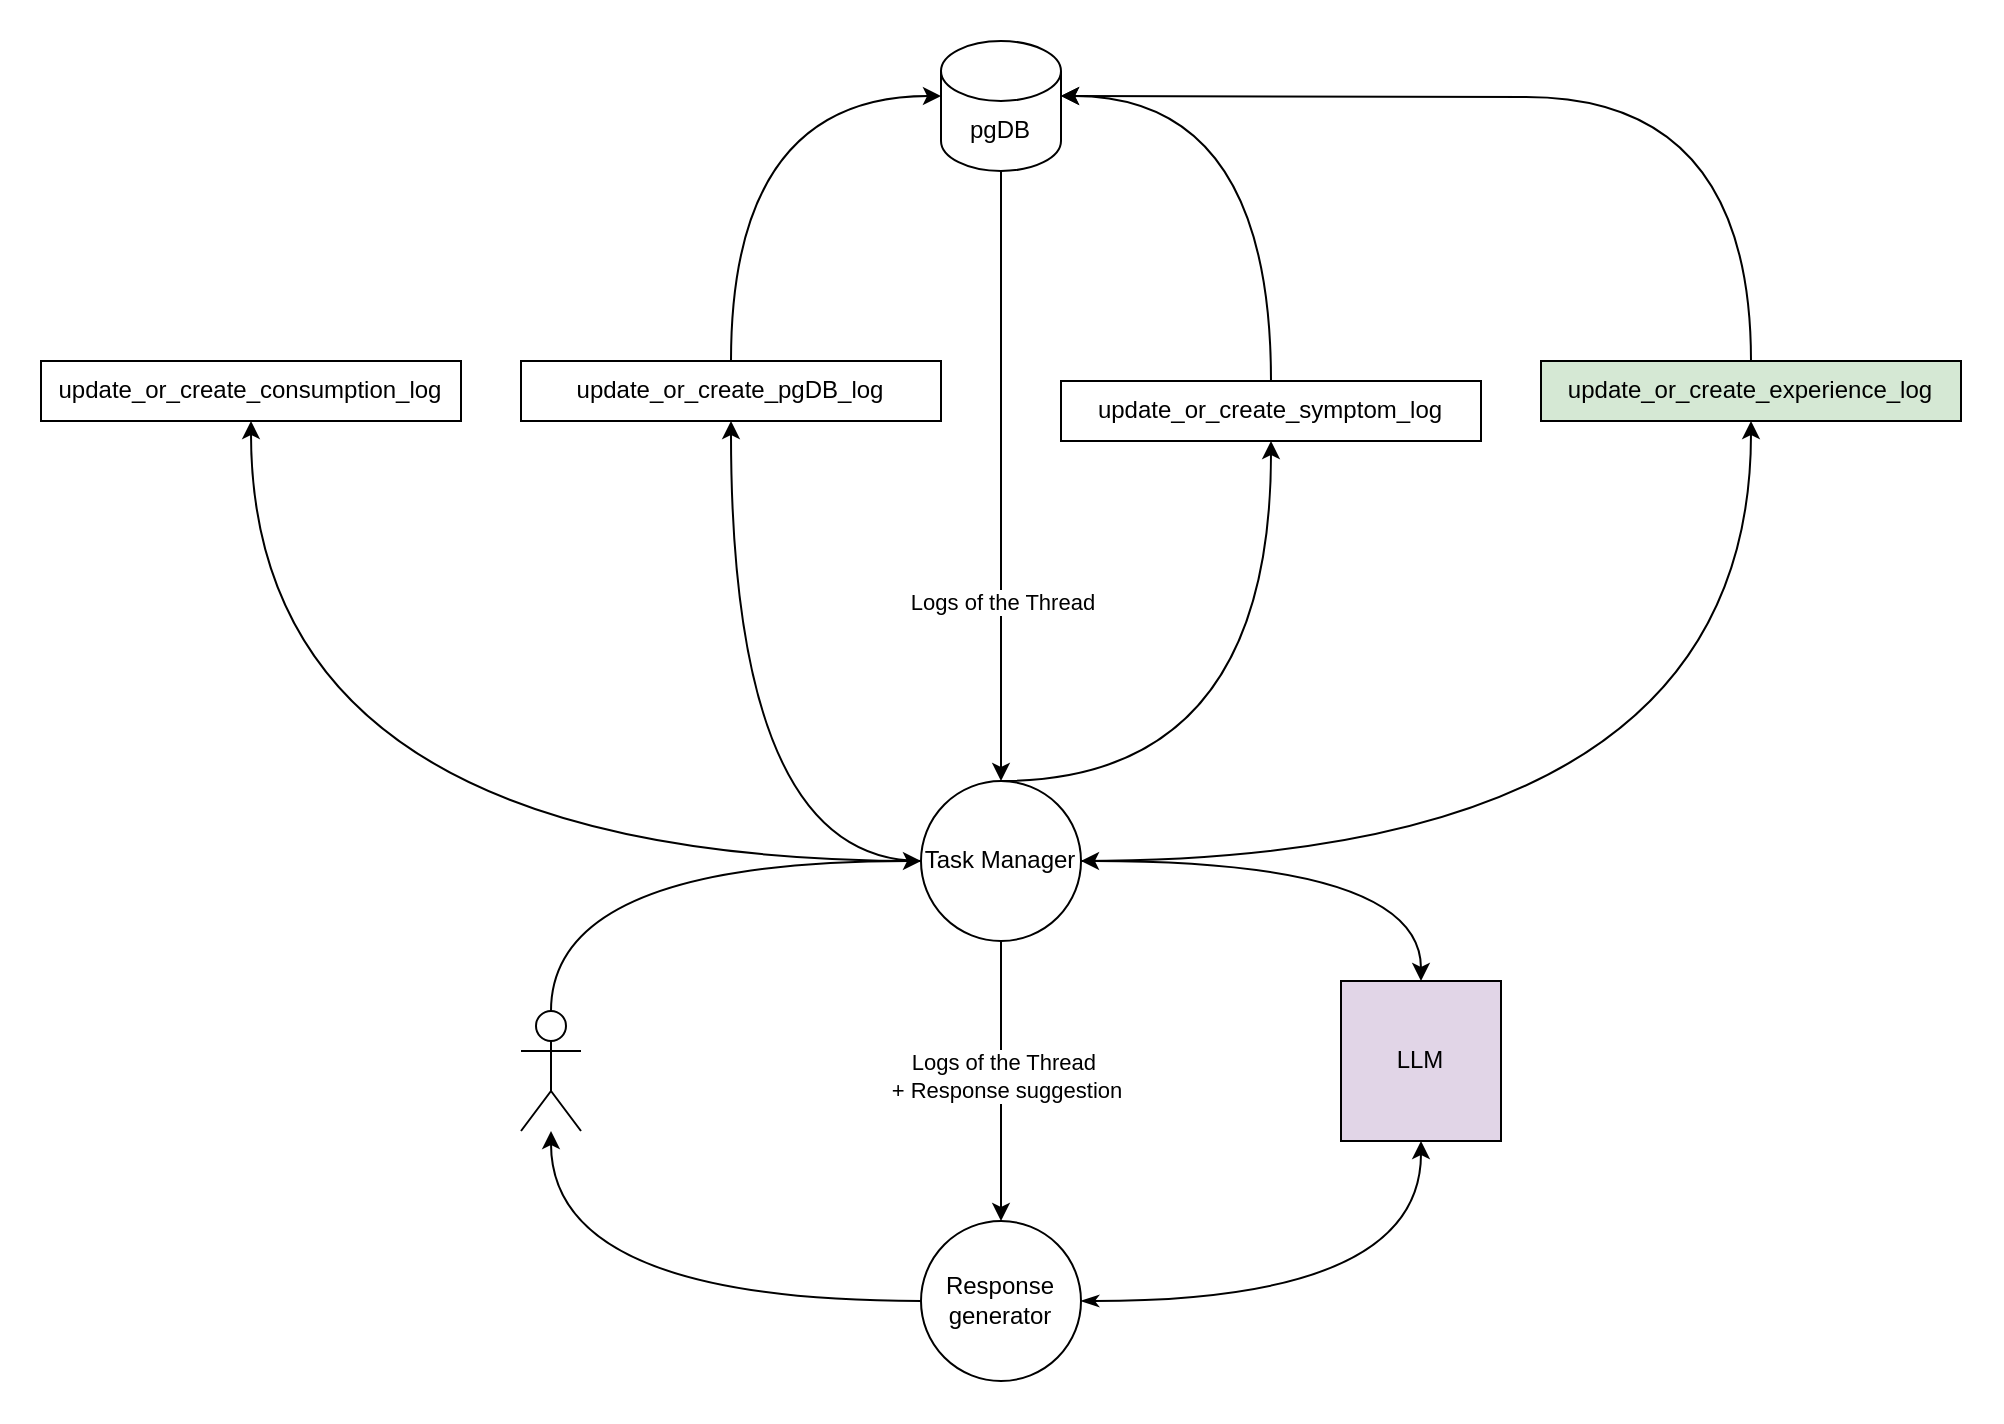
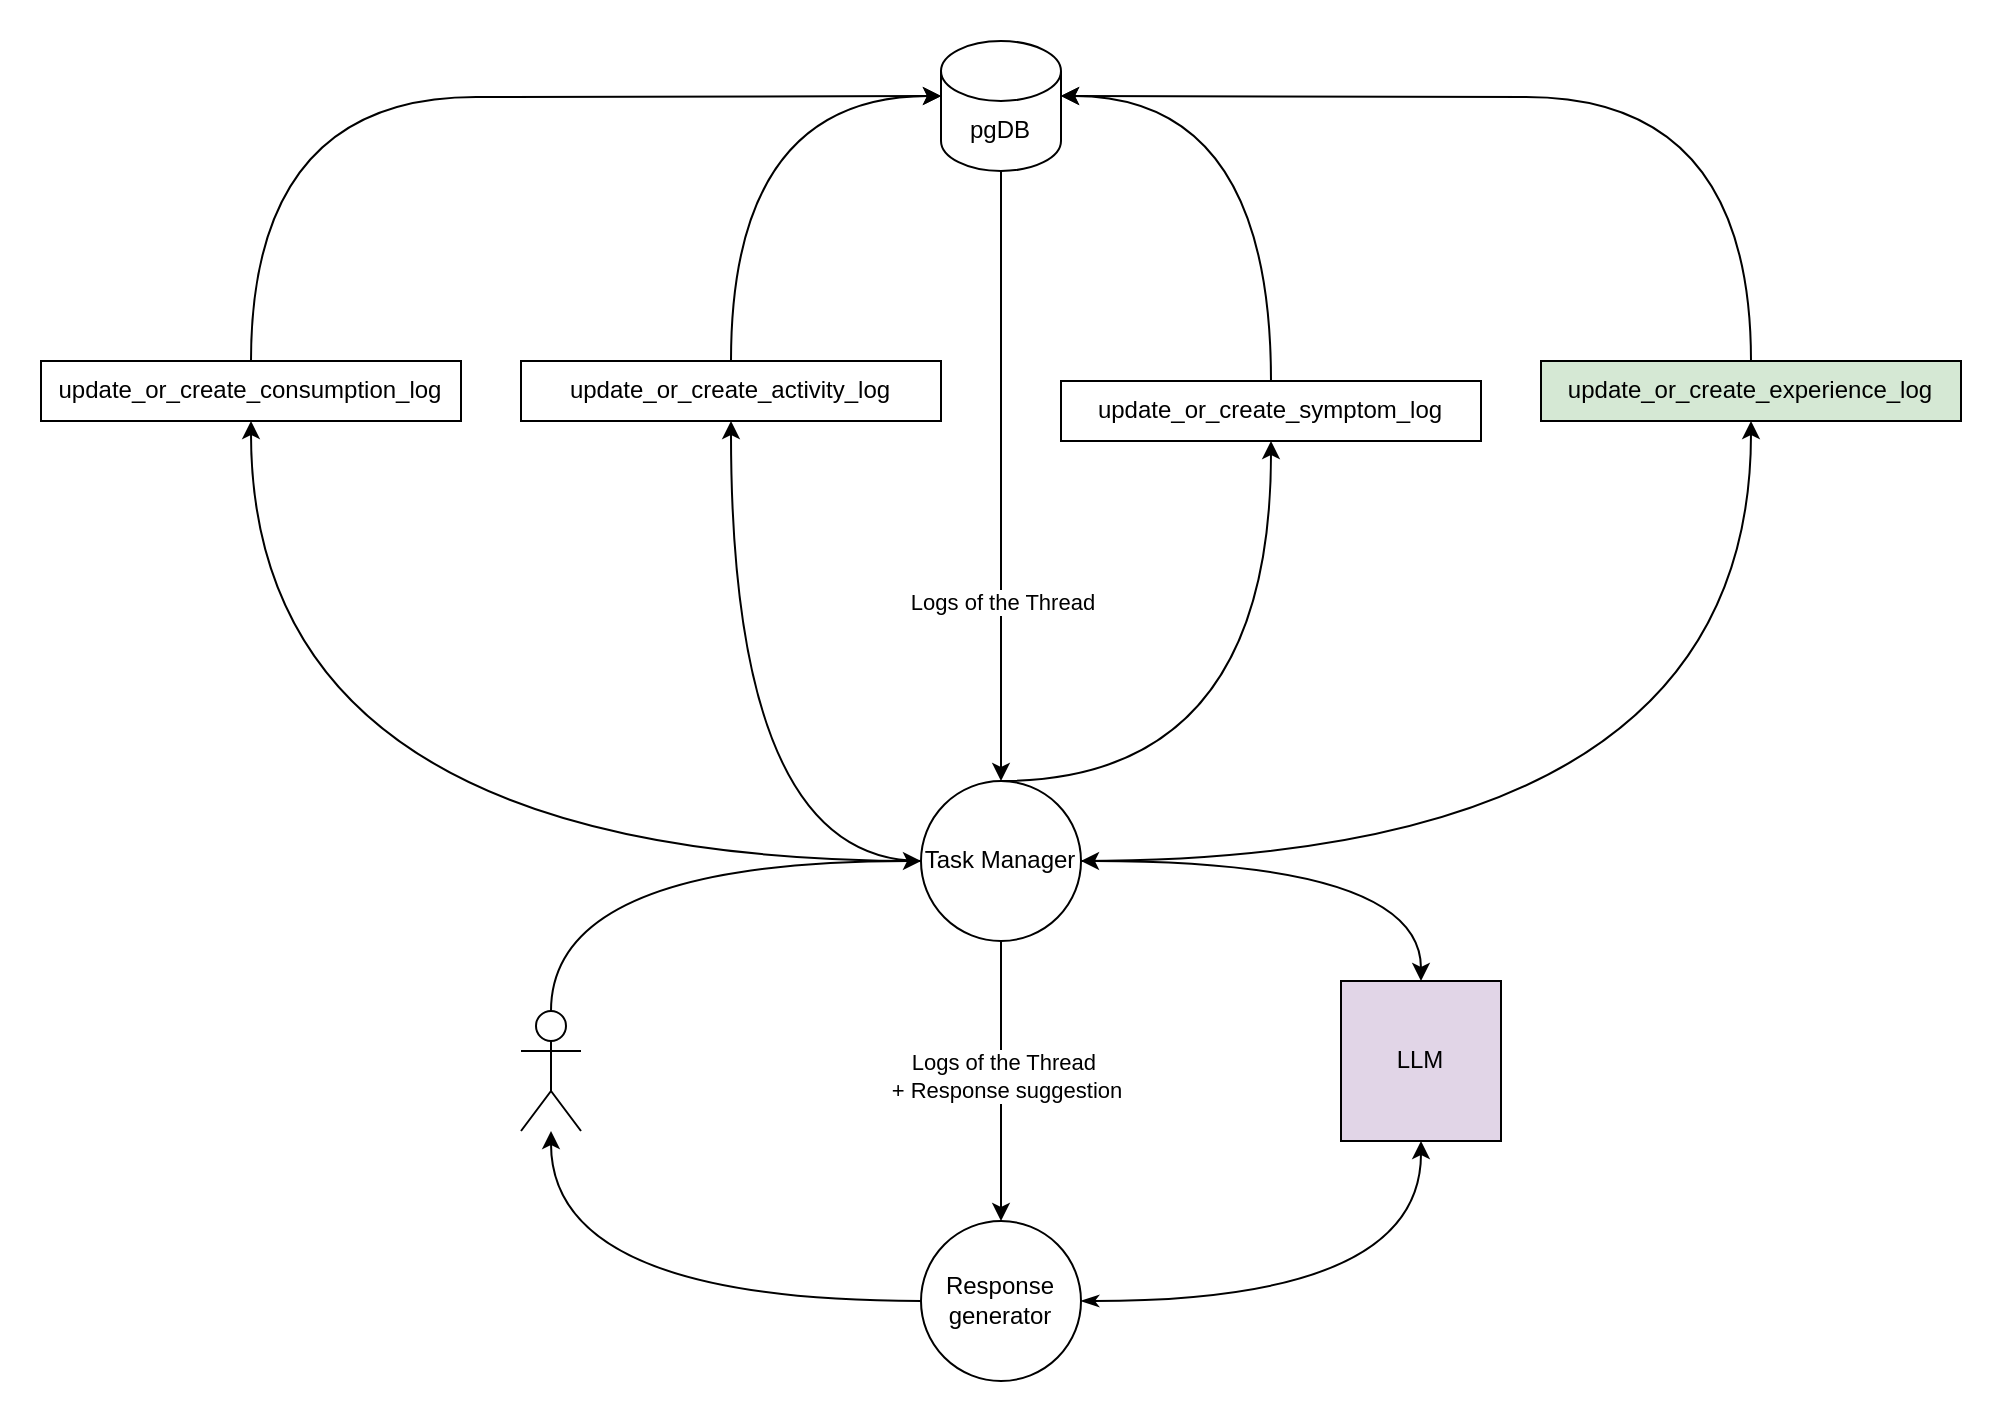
edge "update_or_create_consumption_log" -> "pgDB": added
node "update_or_create_pgDB_log": label "update_or_create_pgDB_log" -> "update_or_create_activity_log"
